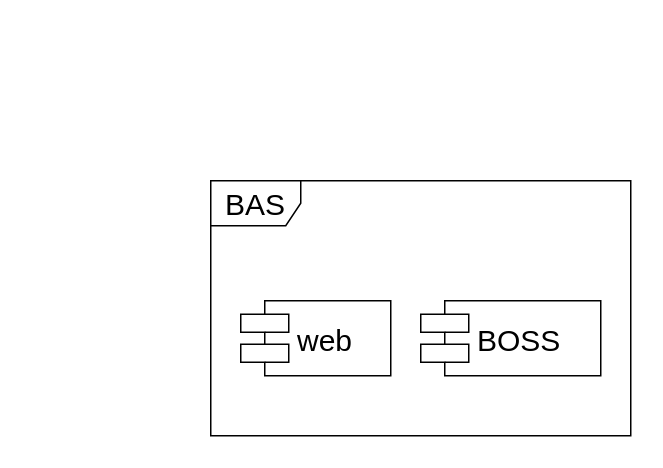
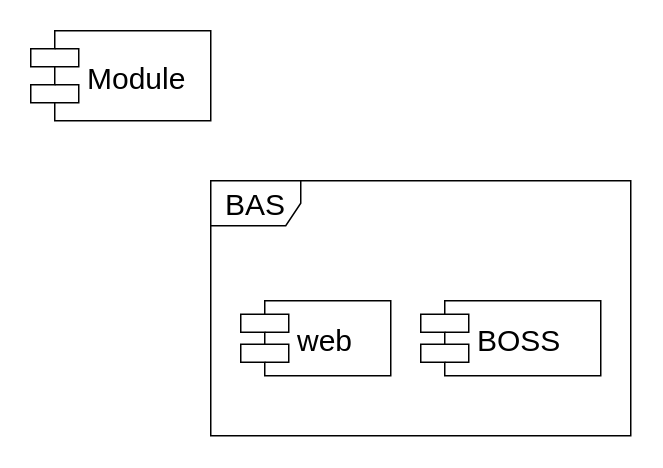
node "Module": added
